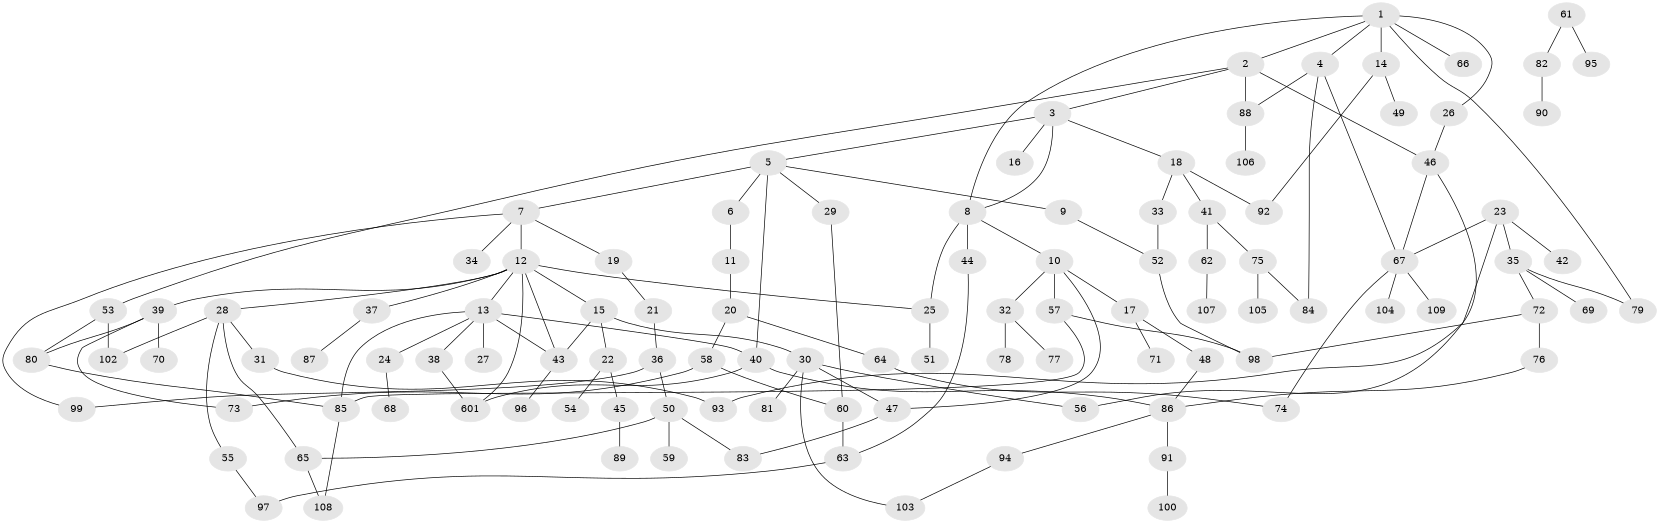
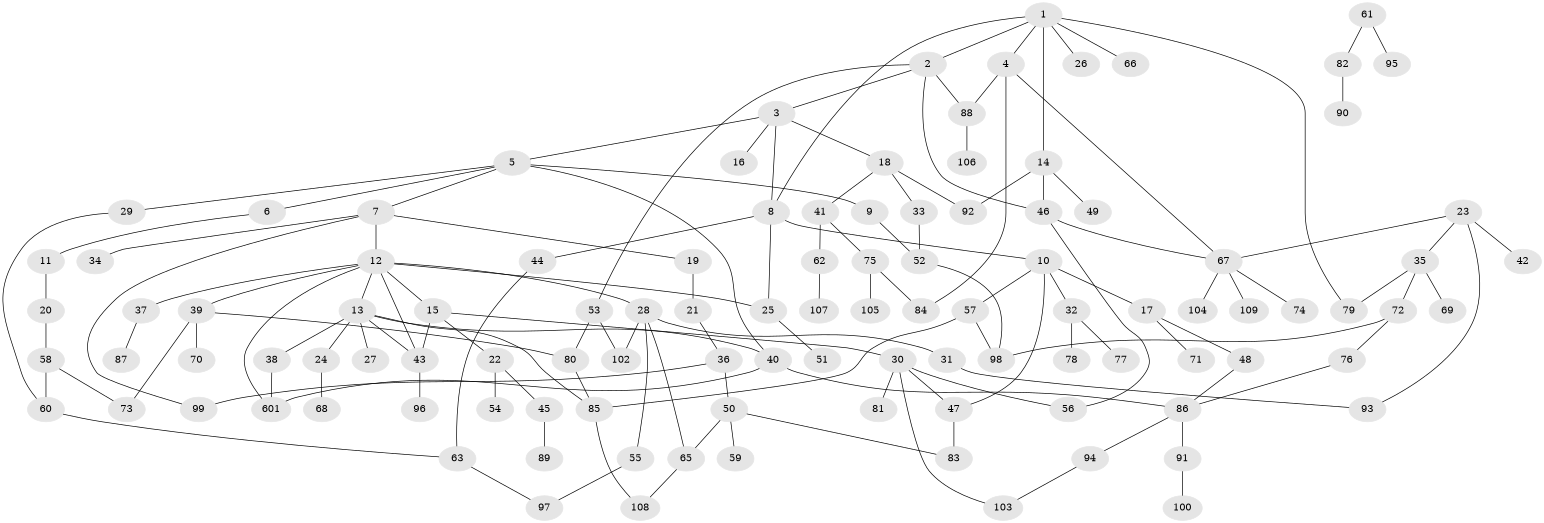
edge "26" -- "46": now "14" -- "46"
node "64": removed
